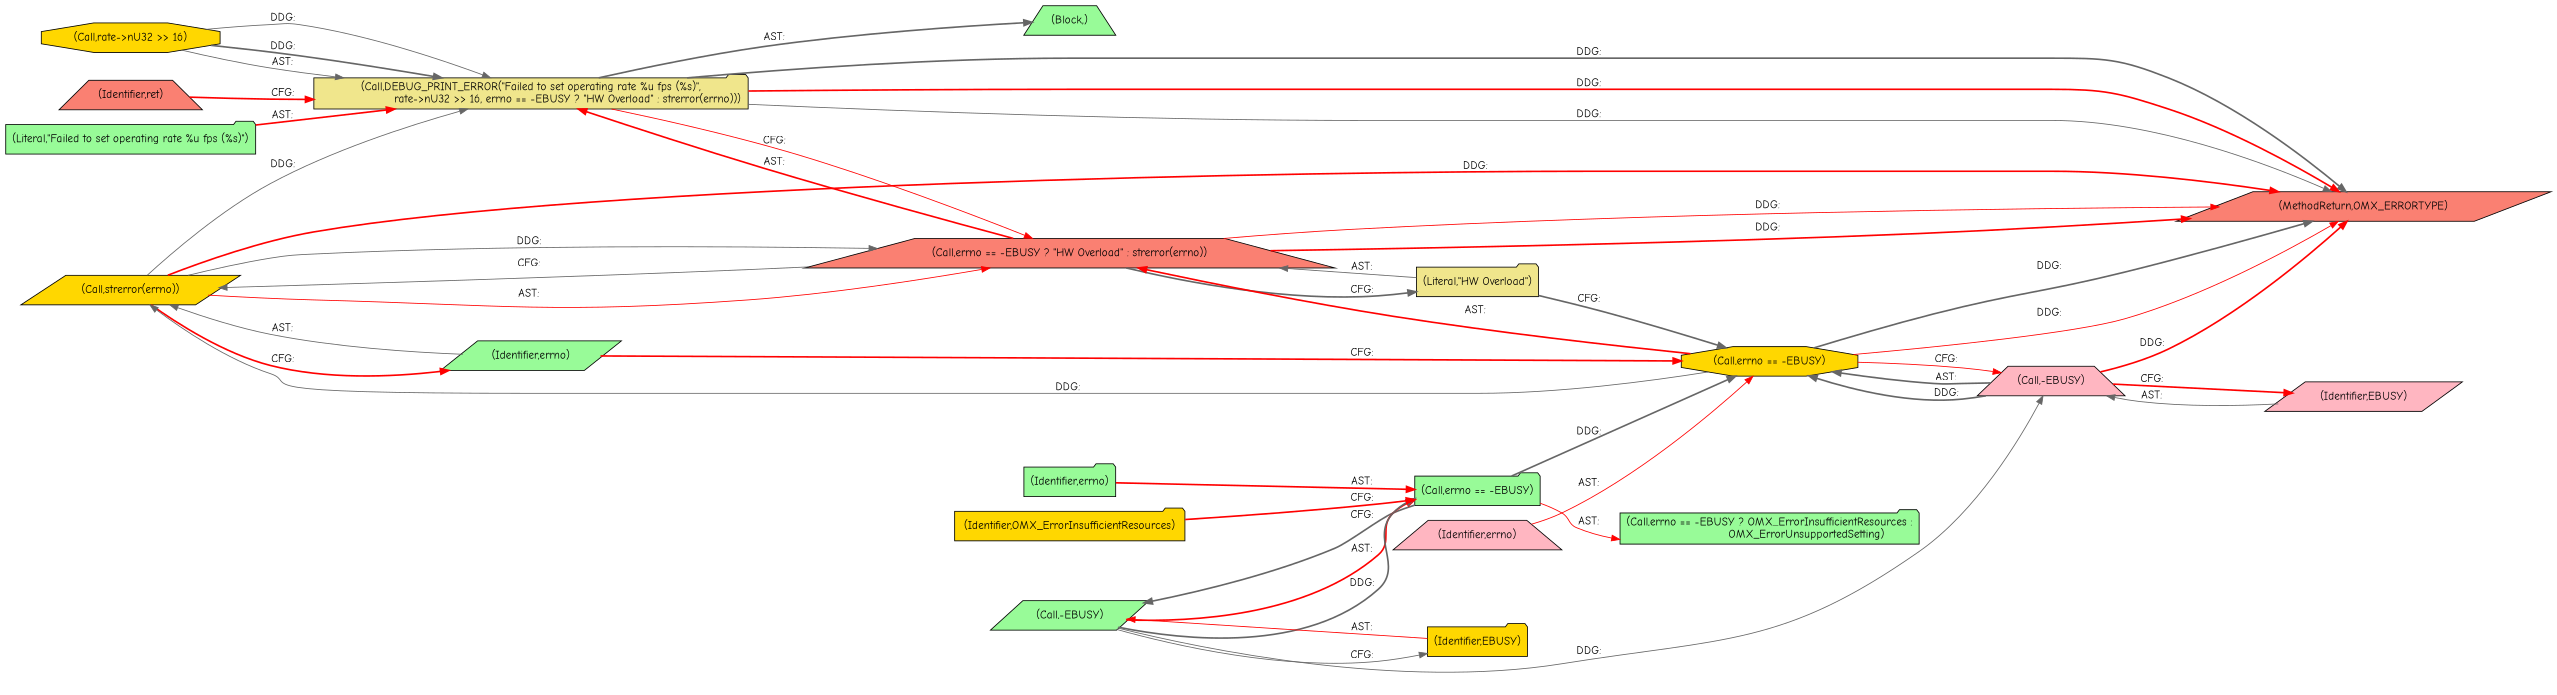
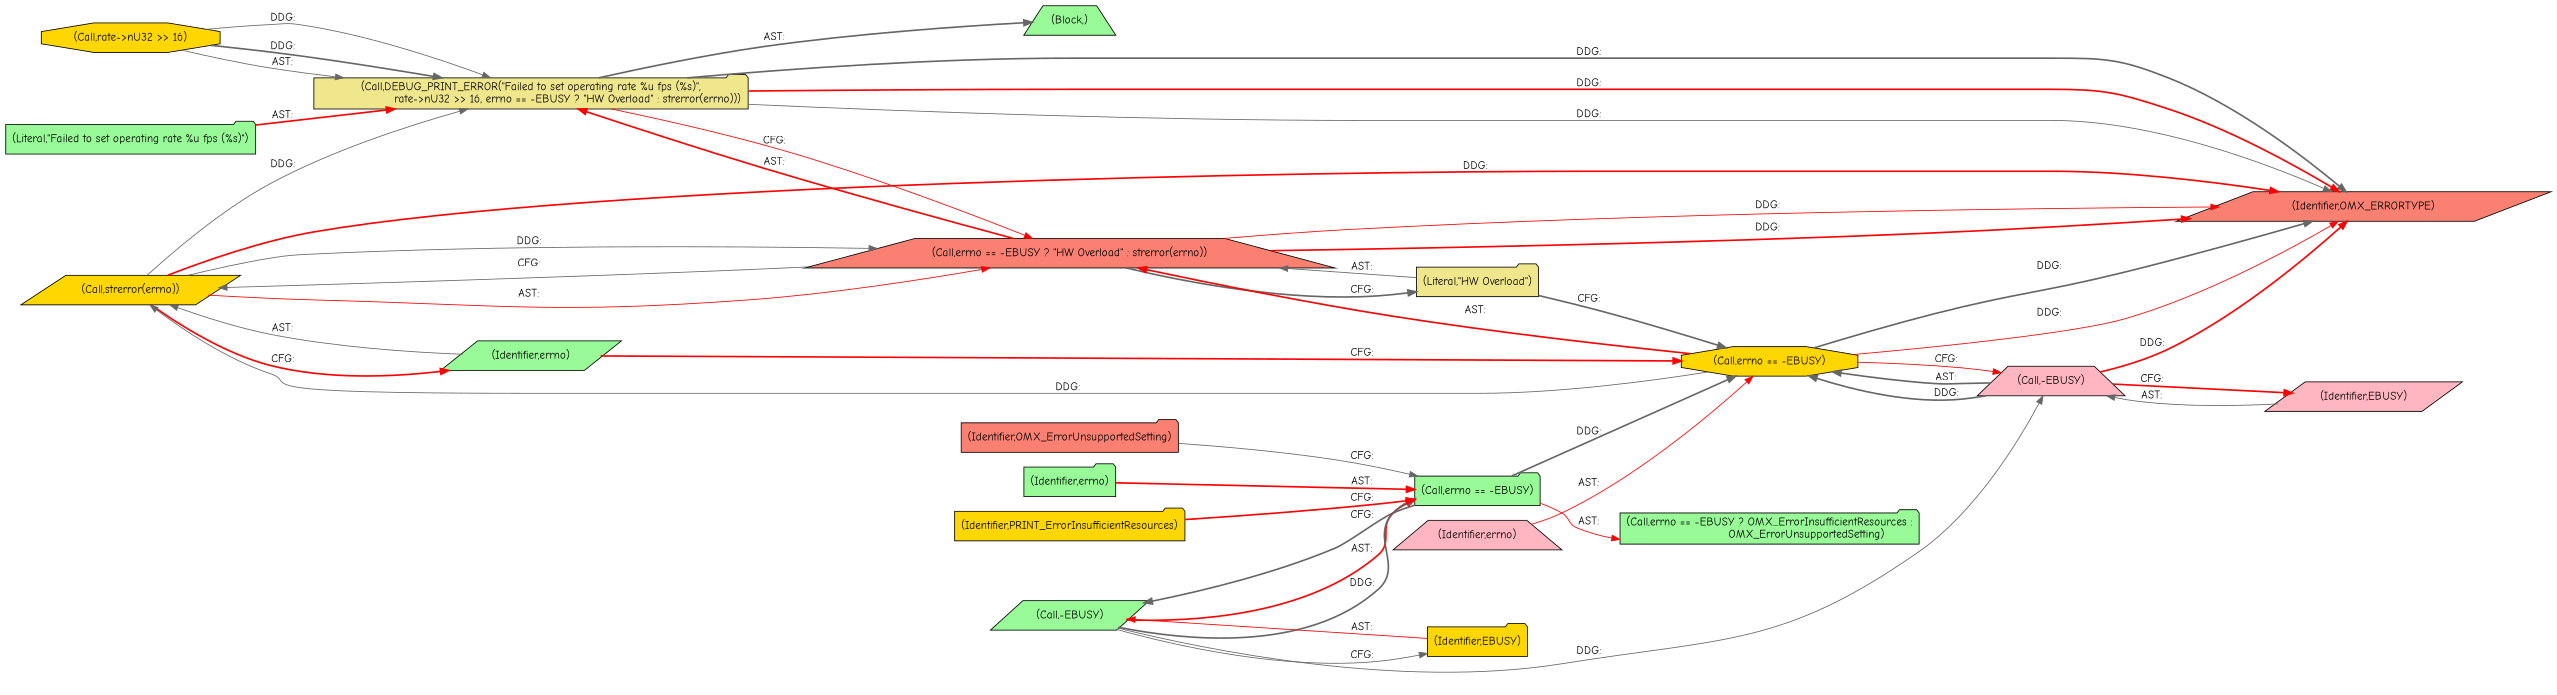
node "(Identifier,ret)": removed
node "(MethodReturn,OMX_ERRORTYPE)": label "(MethodReturn,OMX_ERRORTYPE)" -> "(Identifier,OMX_ERRORTYPE)"
node "(Identifier,OMX_ErrorUnsupportedSetting)": added
node "(Identifier,OMX_ErrorInsufficientResources)": label "(Identifier,OMX_ErrorInsufficientResources)" -> "(Identifier,PRINT_ErrorInsufficientResources)"
